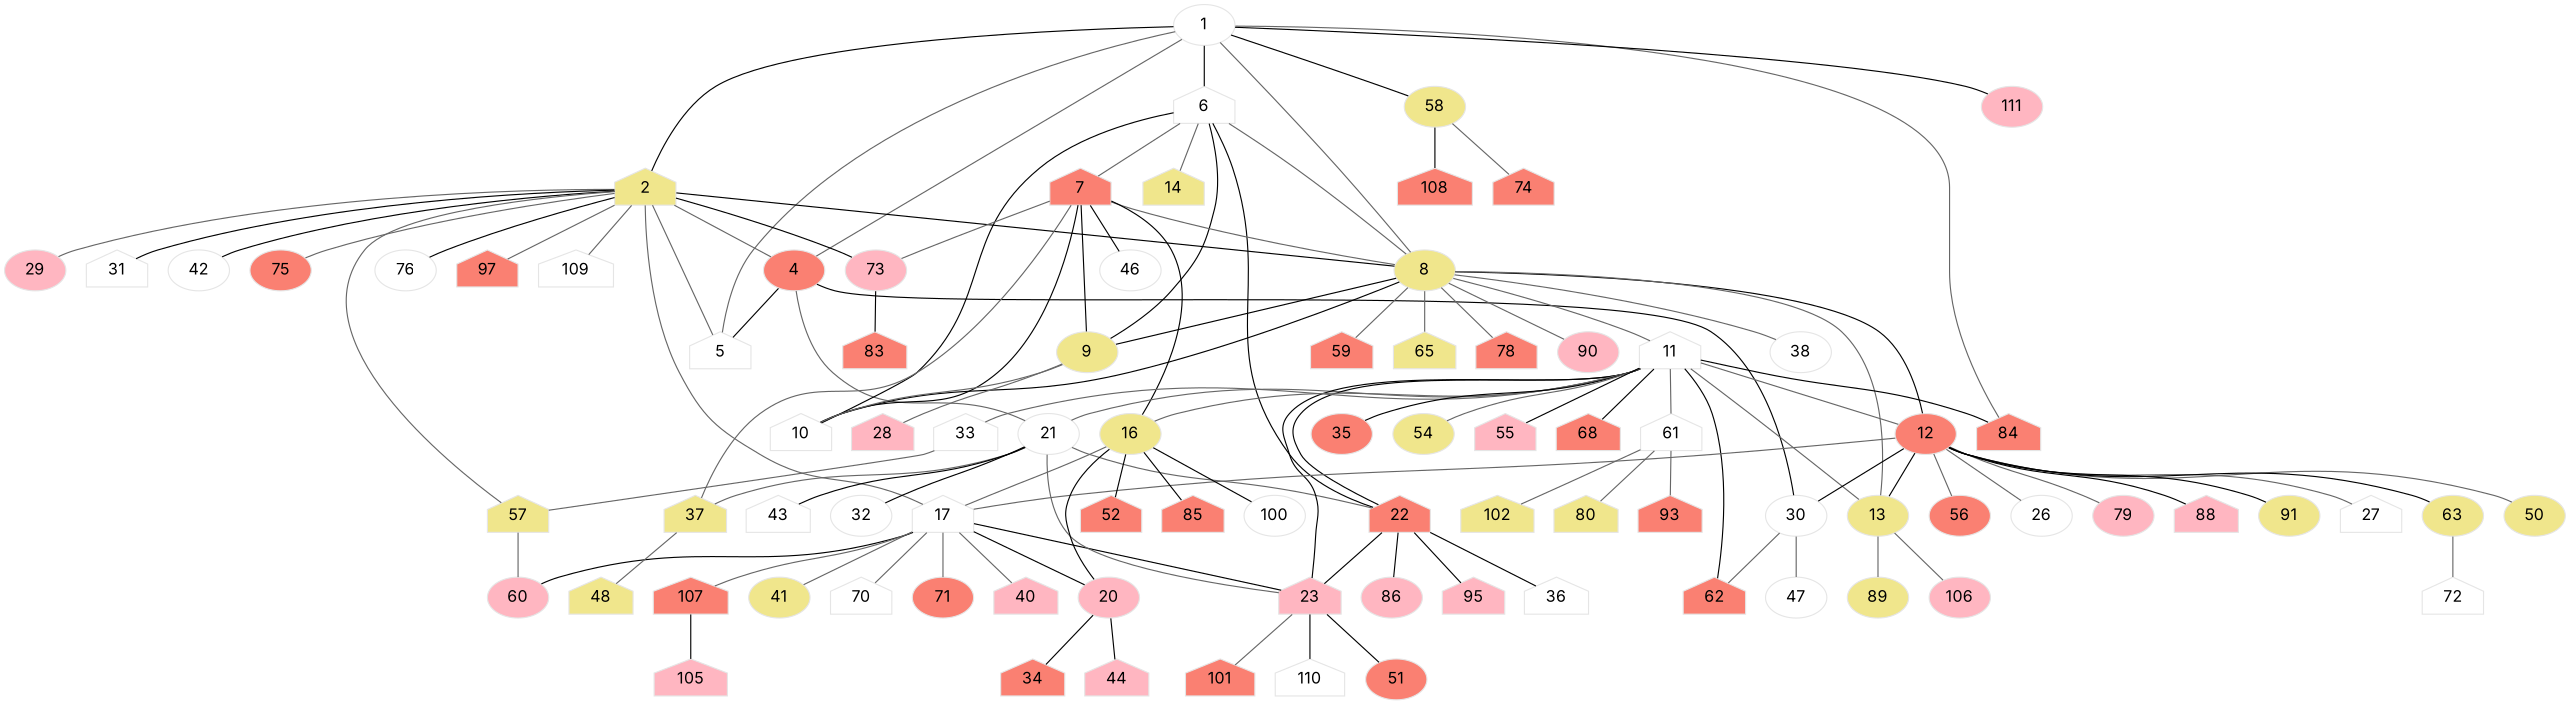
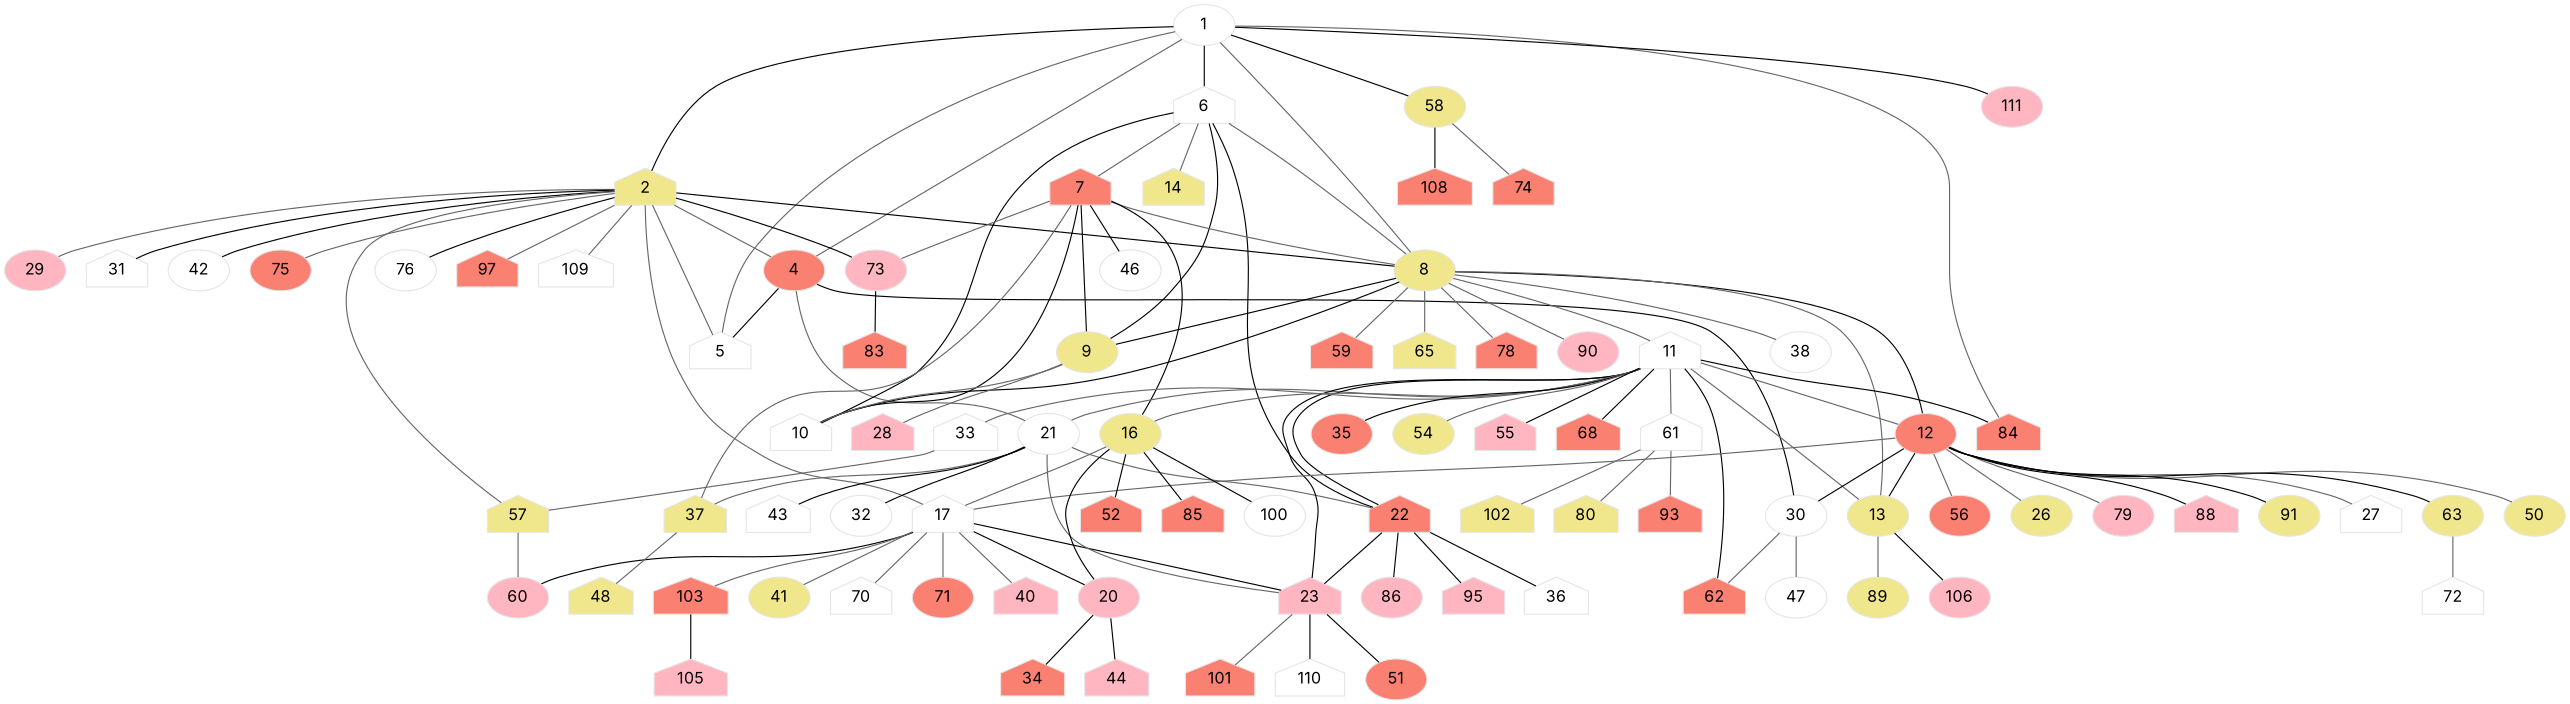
node "26": fillcolor white -> khaki
edge "13" -- "106": color gray40 -> black
node "107": label "107" -> "103"
